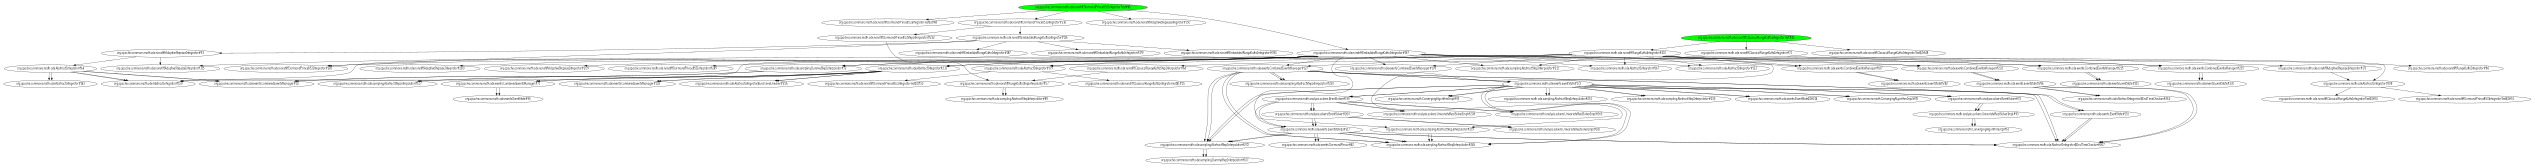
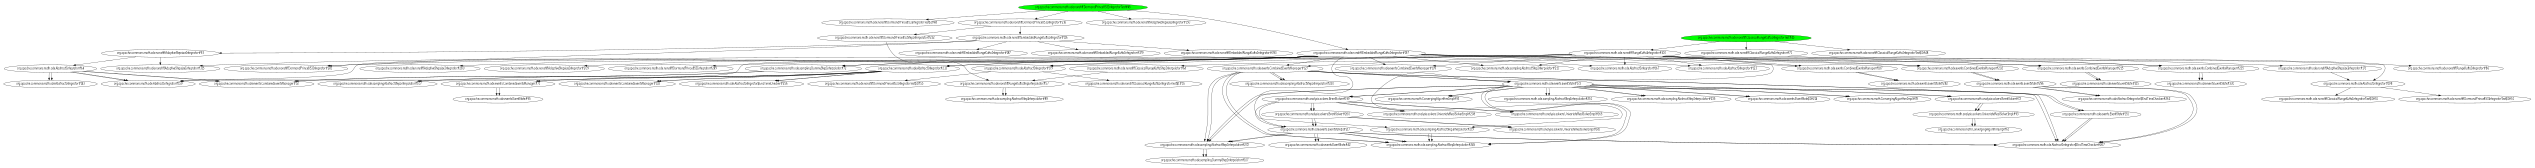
node "org.apache.commons.math.ode.events.DormandPrince#42": label "org.apache.commons.math.ode.events.DormandPrince#42" -> "org.apache.commons.math.ode.events.EventState#42"
